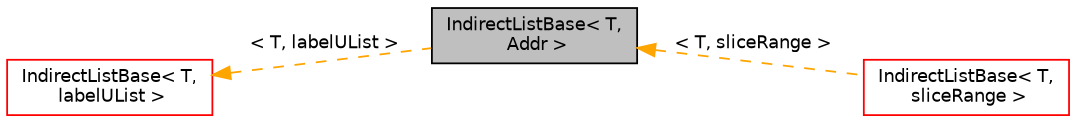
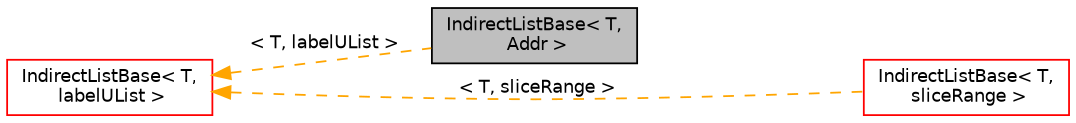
edge "IndirectListBase< T, sliceRange >" -> "IndirectListBase< T, Addr >": now "IndirectListBase< T, sliceRange >" -> "IndirectListBase< T, labelUList >"
